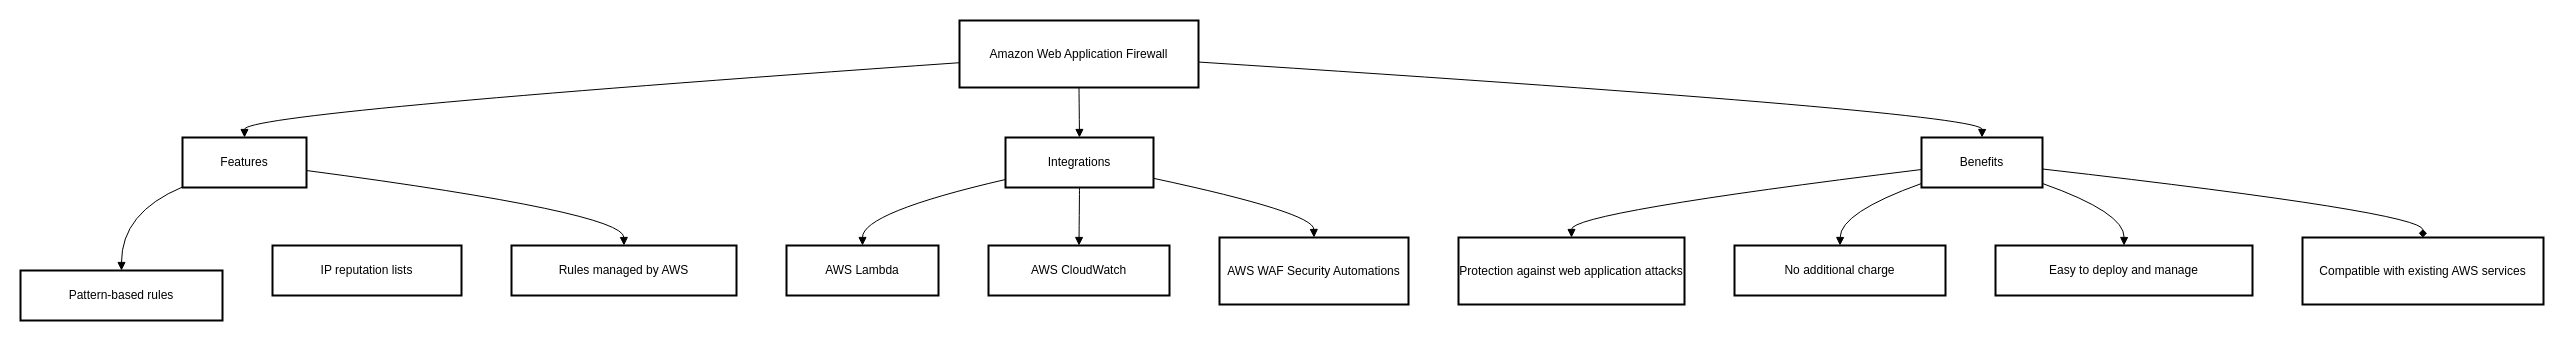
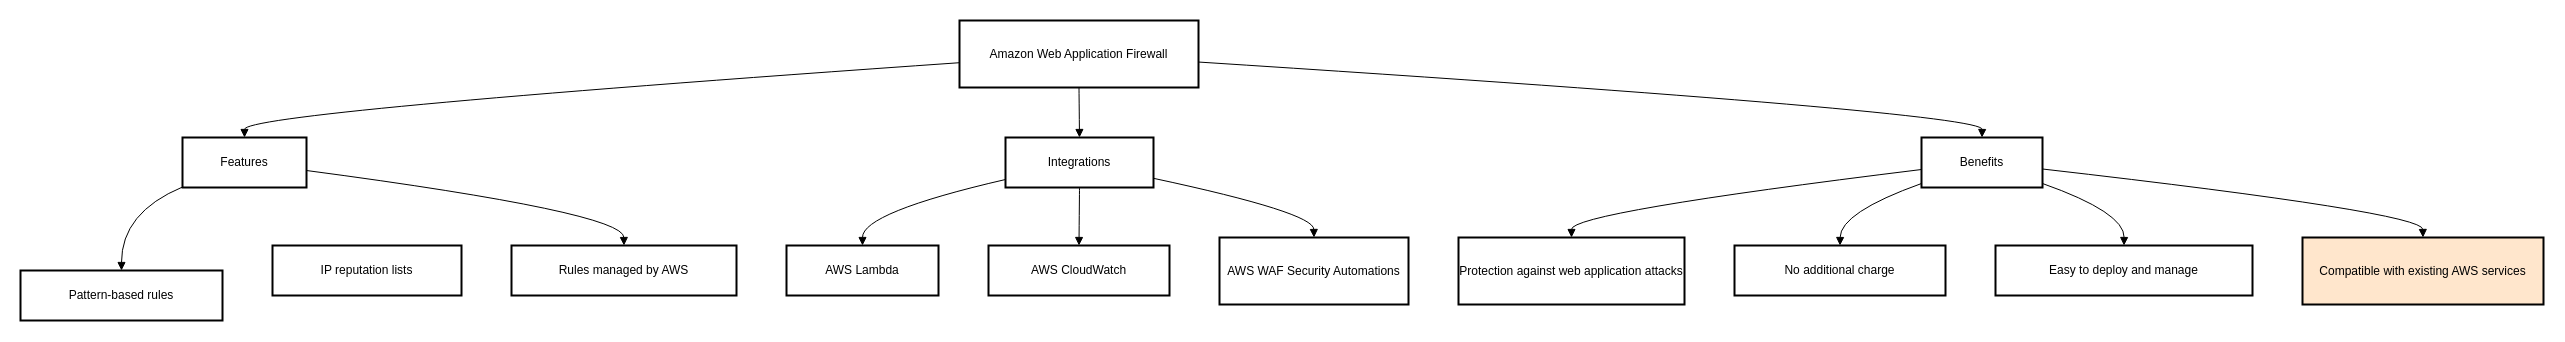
edge "Benefits" -> "Compatible with existing AWS services": arrowhead diamond -> block
node "Compatible with existing AWS services": fillcolor #ffffff -> #ffe6cc
